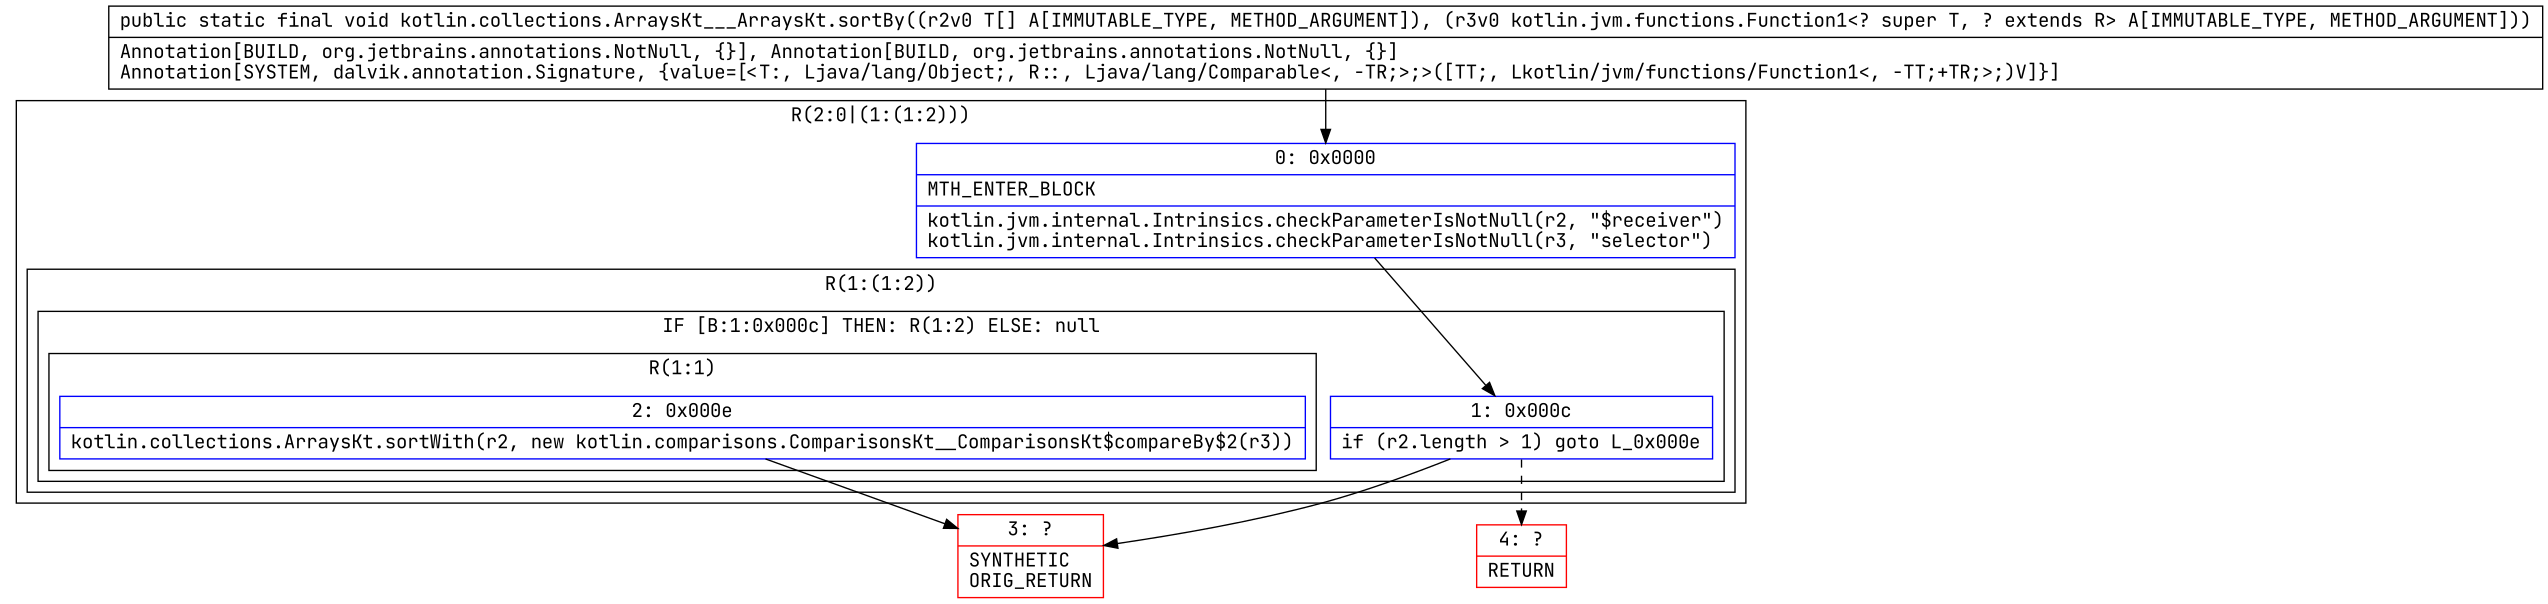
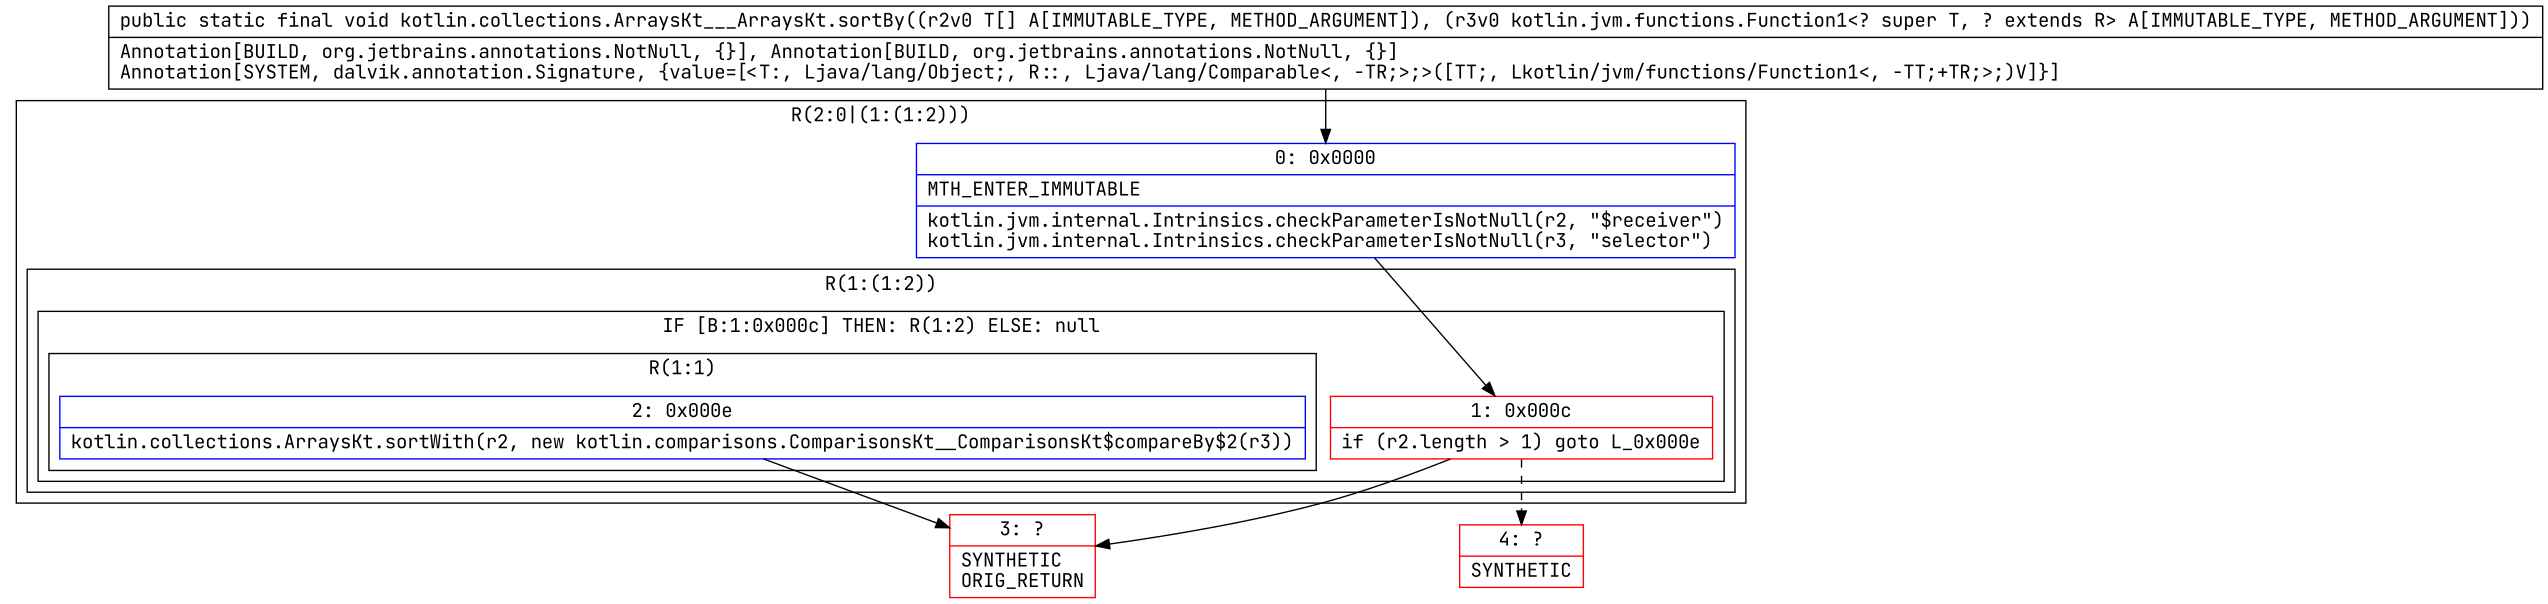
node "0: 0x0000": text "MTH_ENTER_BLOCK" -> "MTH_ENTER_IMMUTABLE"
node "1: 0x000c": color blue -> red
node "4: ?": text "RETURN" -> "SYNTHETIC"
